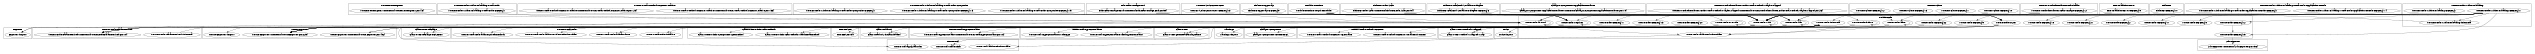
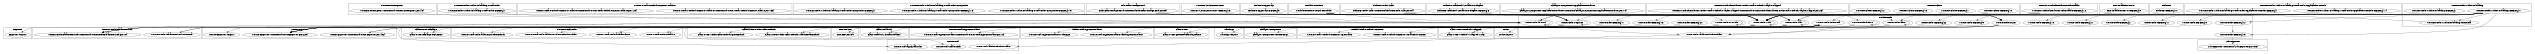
node "MooseX::MethodAttributes::HasMessage::BEGIN@12": label "MooseX::MethodAttributes::HasMessage::BEGIN@12" -> "MooseX::MethodAttributes::Inheritable::BEGIN@12"
edge "Moose::Role::BEGIN@13" -> "Exporter::import": now "Moose::Role::BEGIN@13" -> "MooseX::Role::Parameterized::init_meta"
edge "Moose::Role::BEGIN@22" -> "Moose::Util::_caller_info": now "Moose::Role::has" -> "Moose::Util::_caller_info"
node "Class::MOP::Mixin::Component::get_method": label "Class::MOP::Mixin::Component::get_method" -> "Class::MOP::Mixin::HasMethods::get_method"
